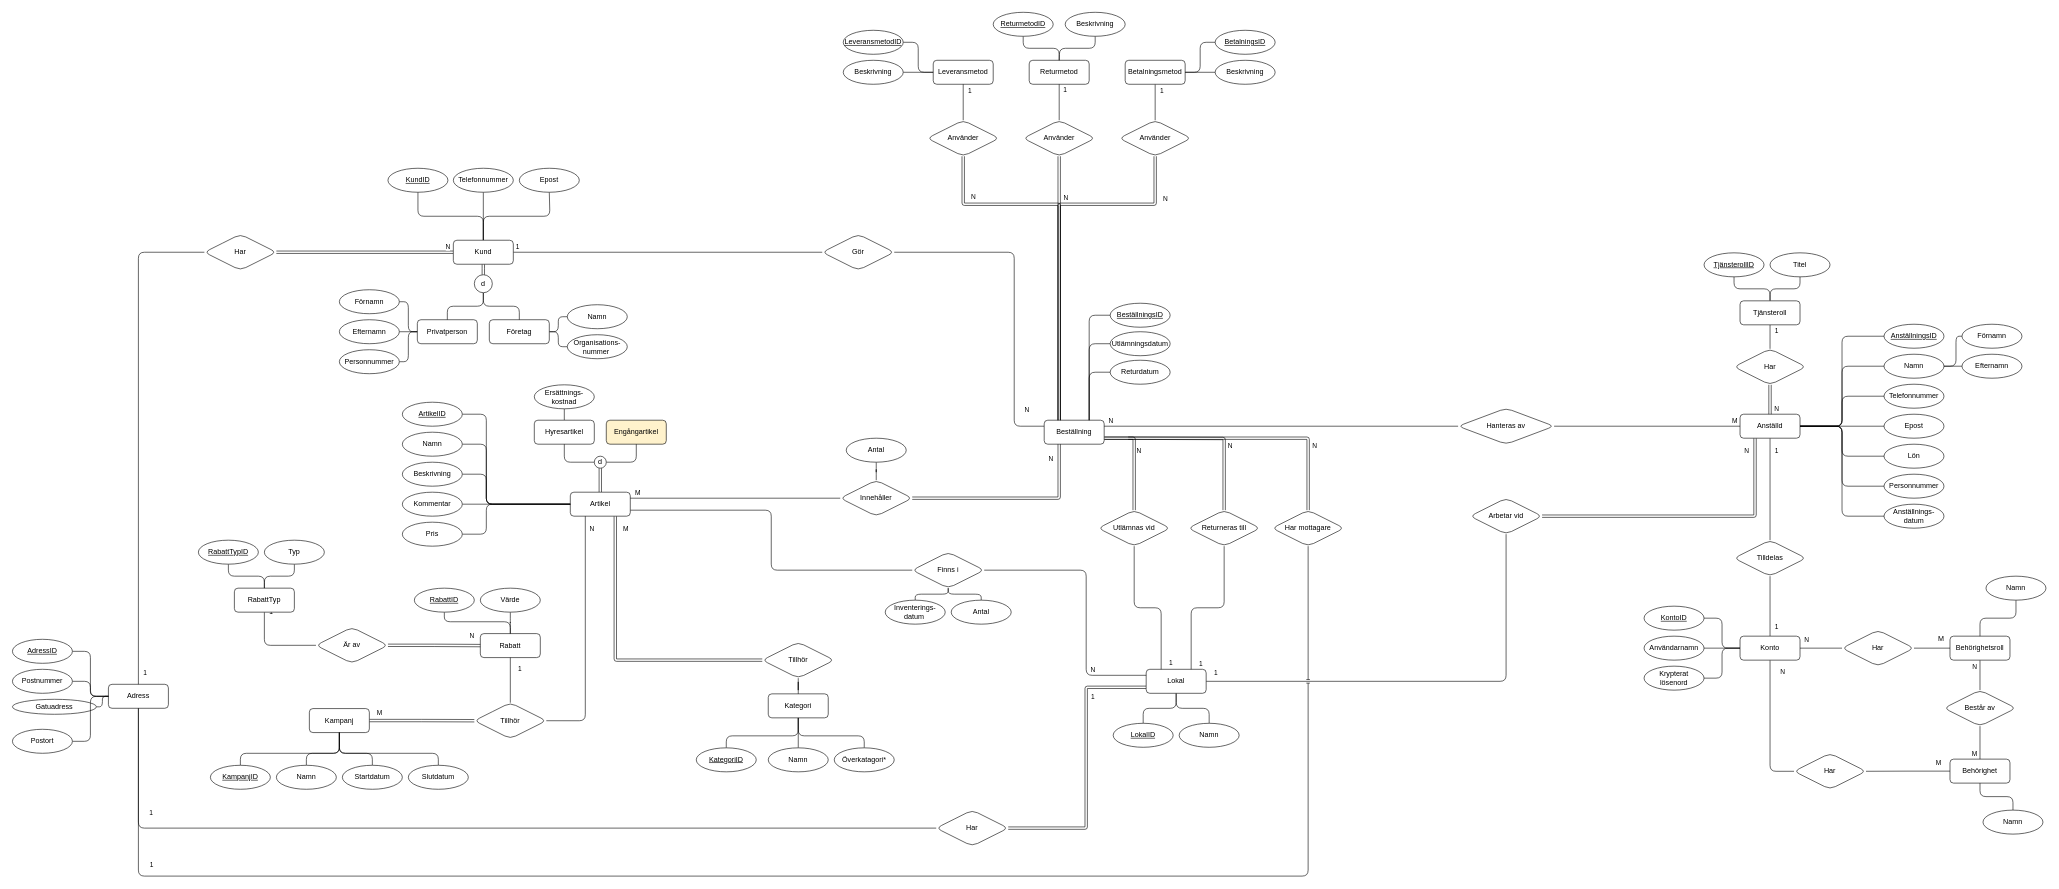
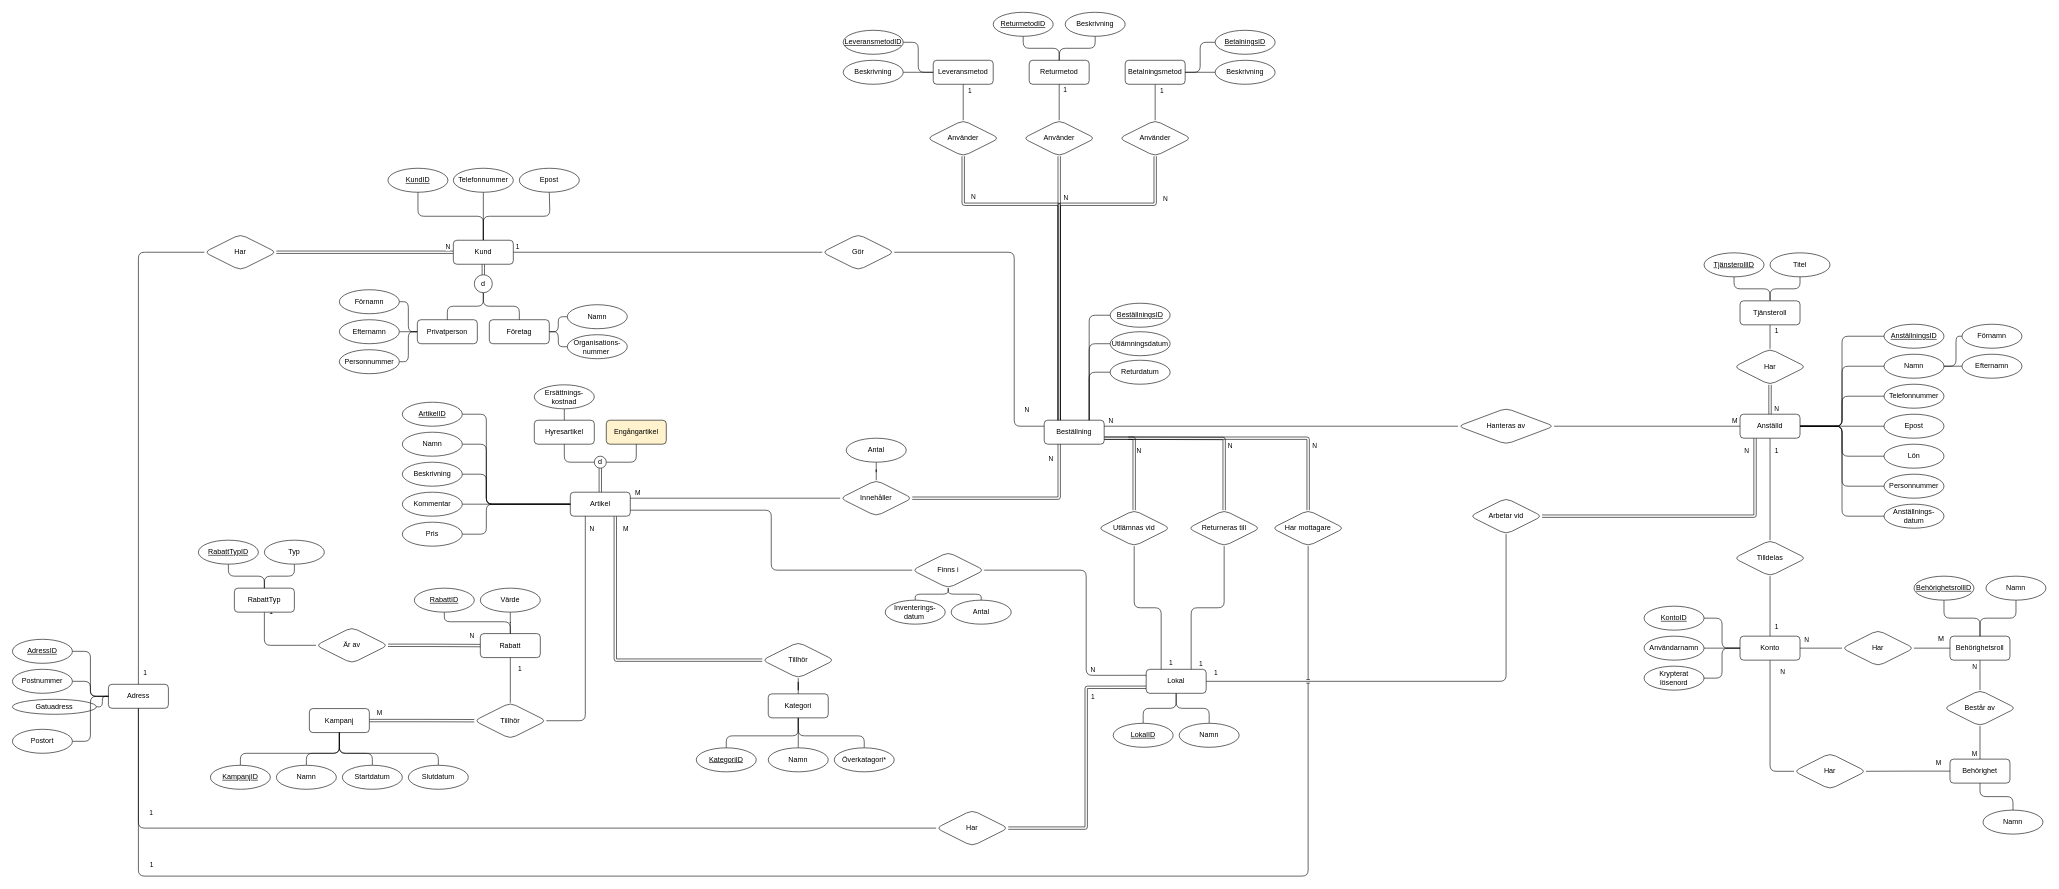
node "BehörighetsrollID": added
edge "BehörighetsrollID" -- "Behörighetsroll": added
